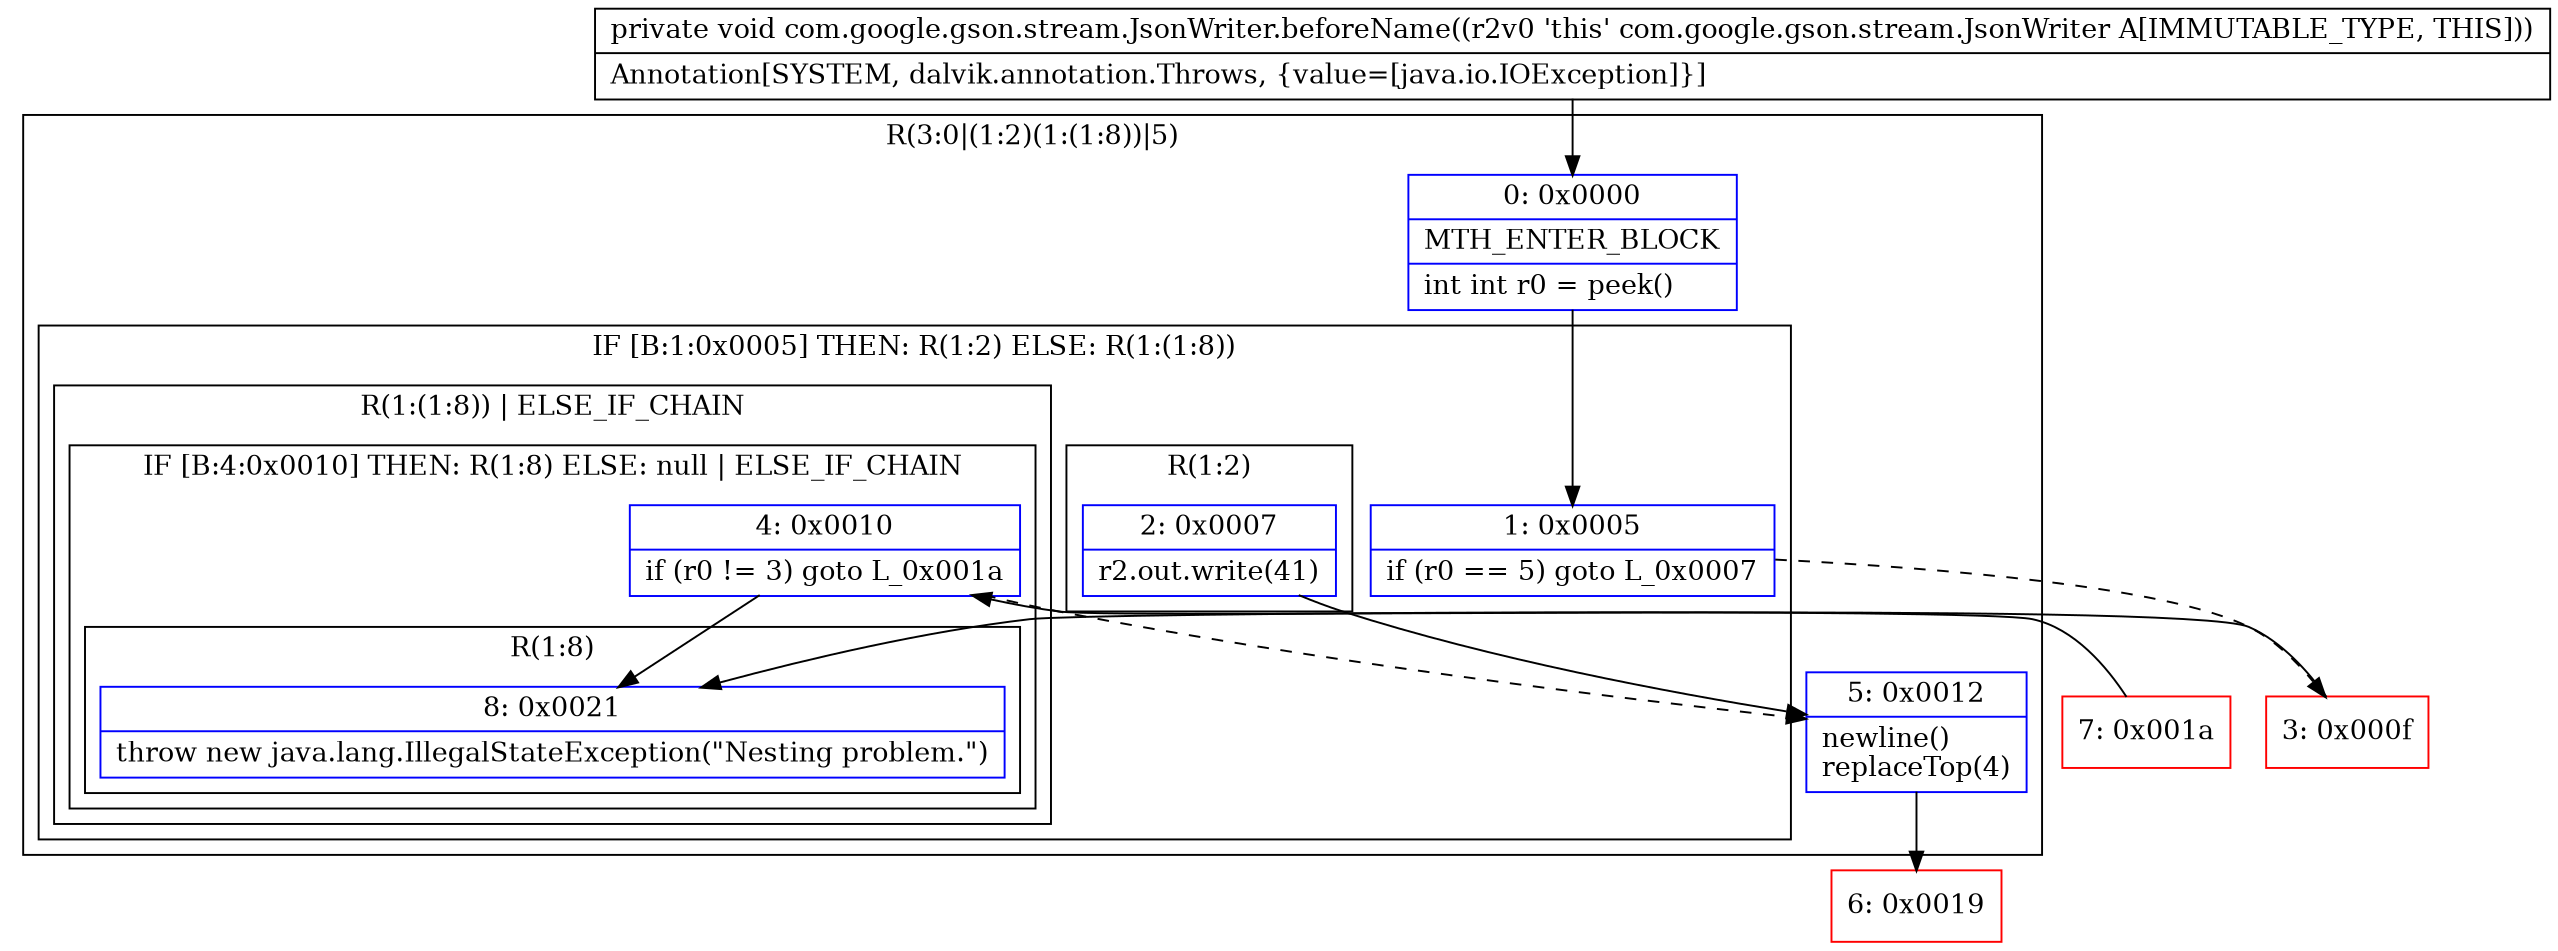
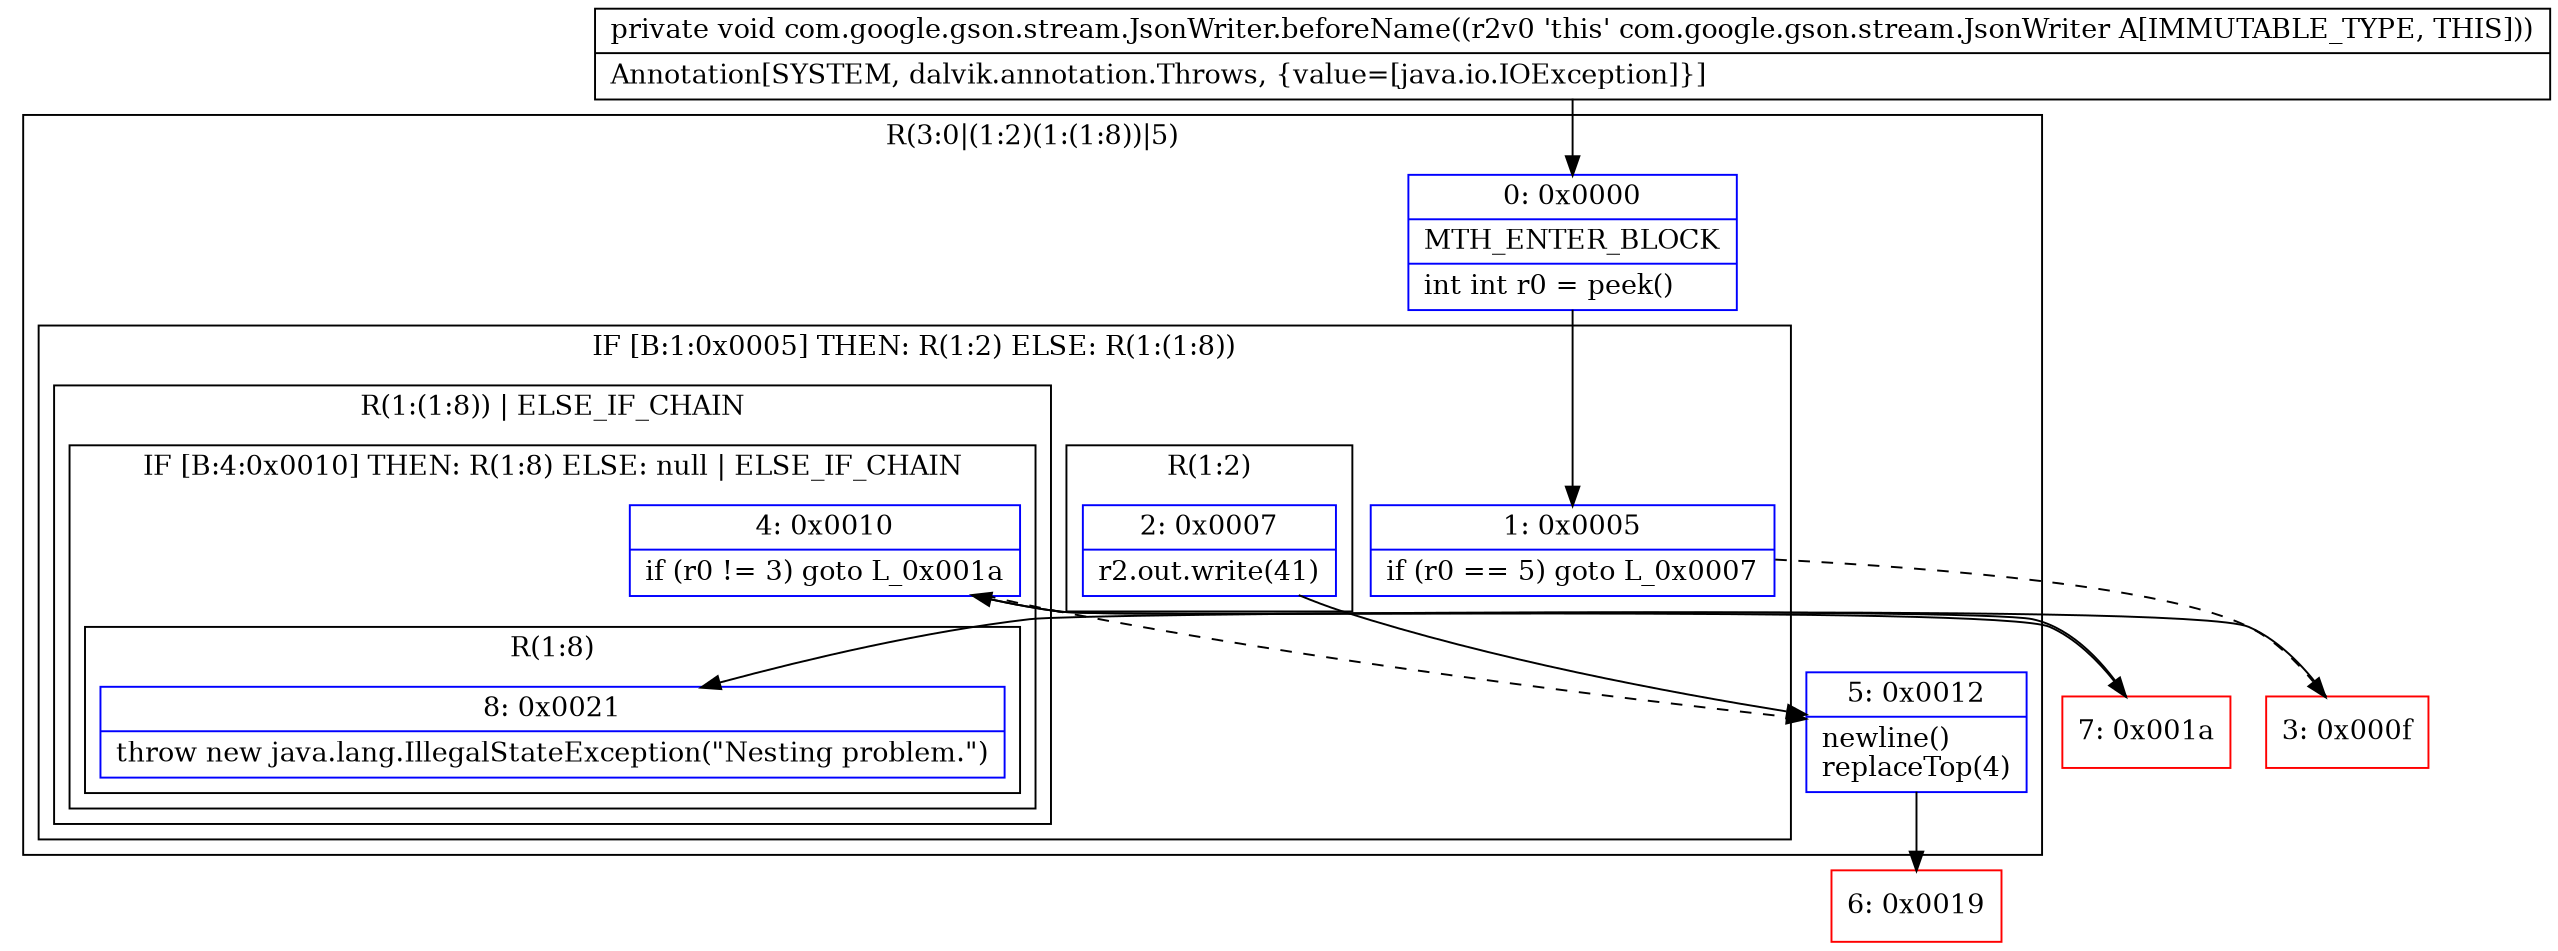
edge "4: 0x0010" -> "8: 0x0021": now "4: 0x0010" -> "7: 0x001a"
